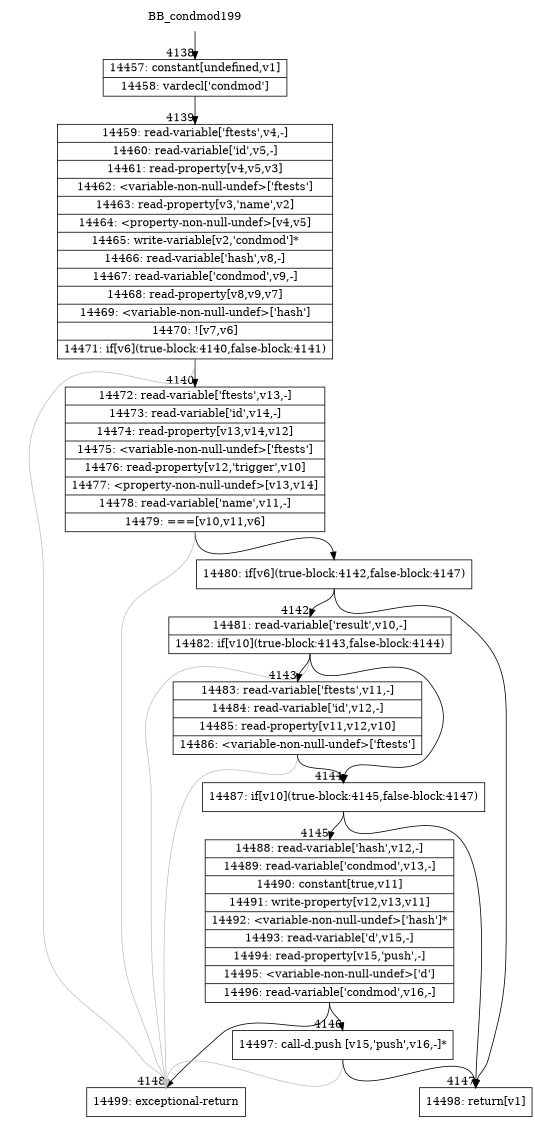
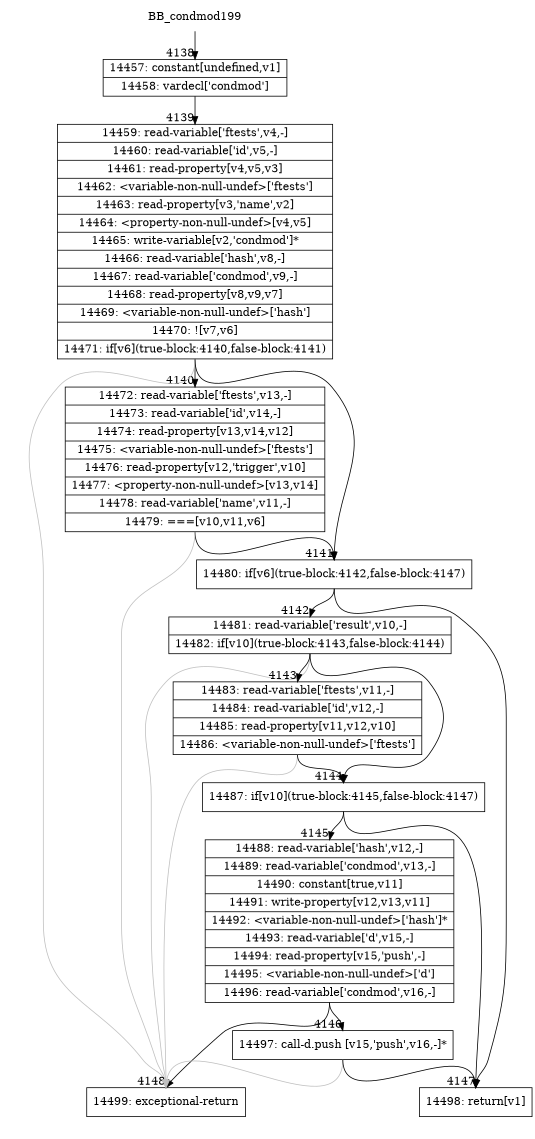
edge "14459: read-variable['ftests',v4,-]" -> "14480: if[v6](true-block:4142,false-block:4147)": added
